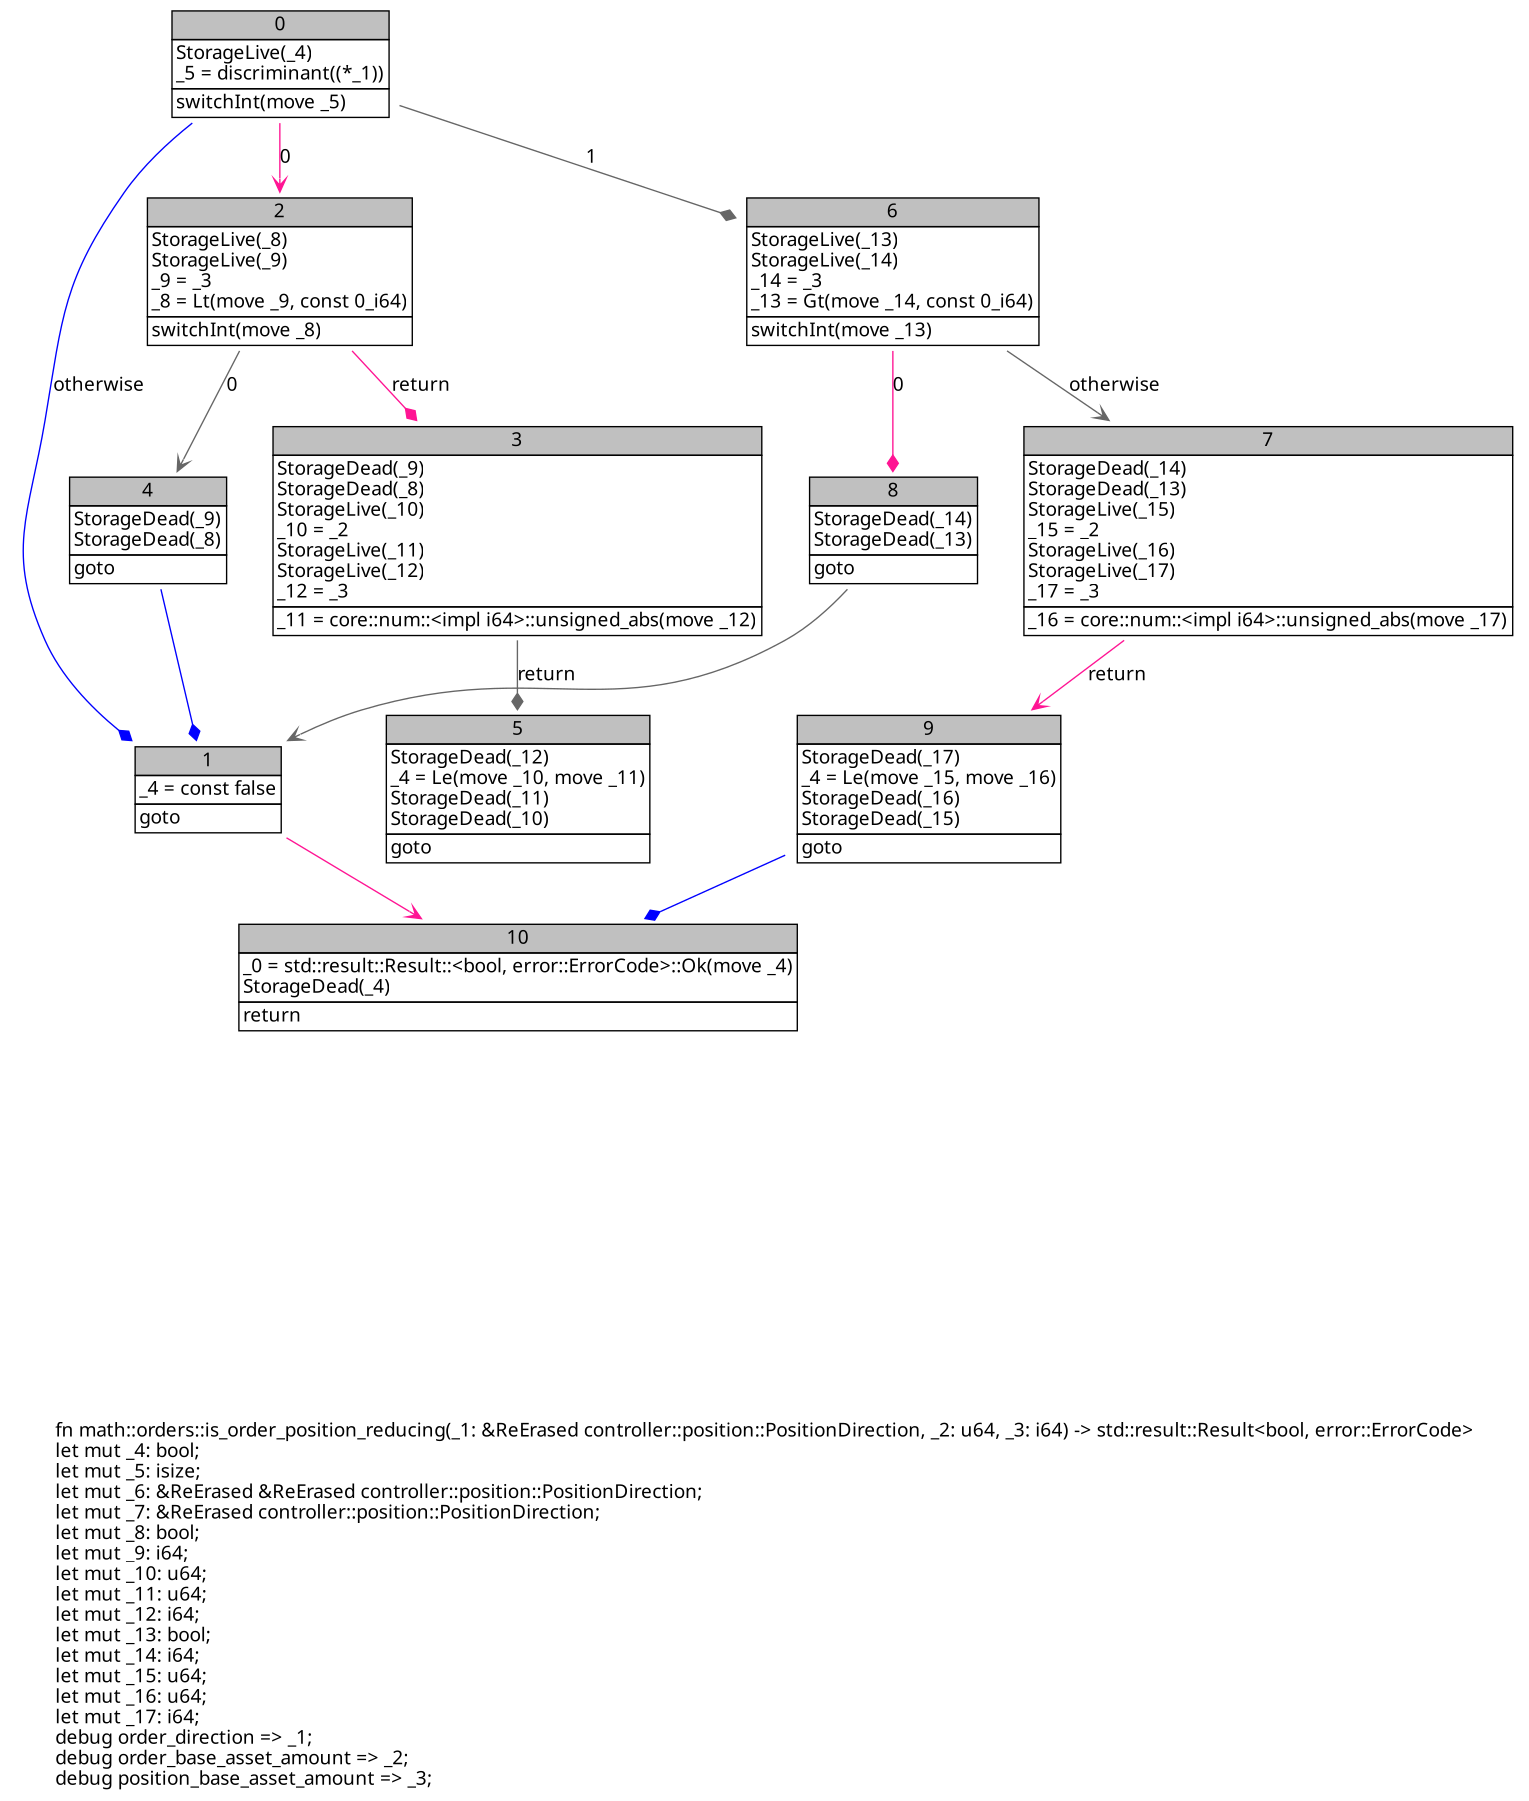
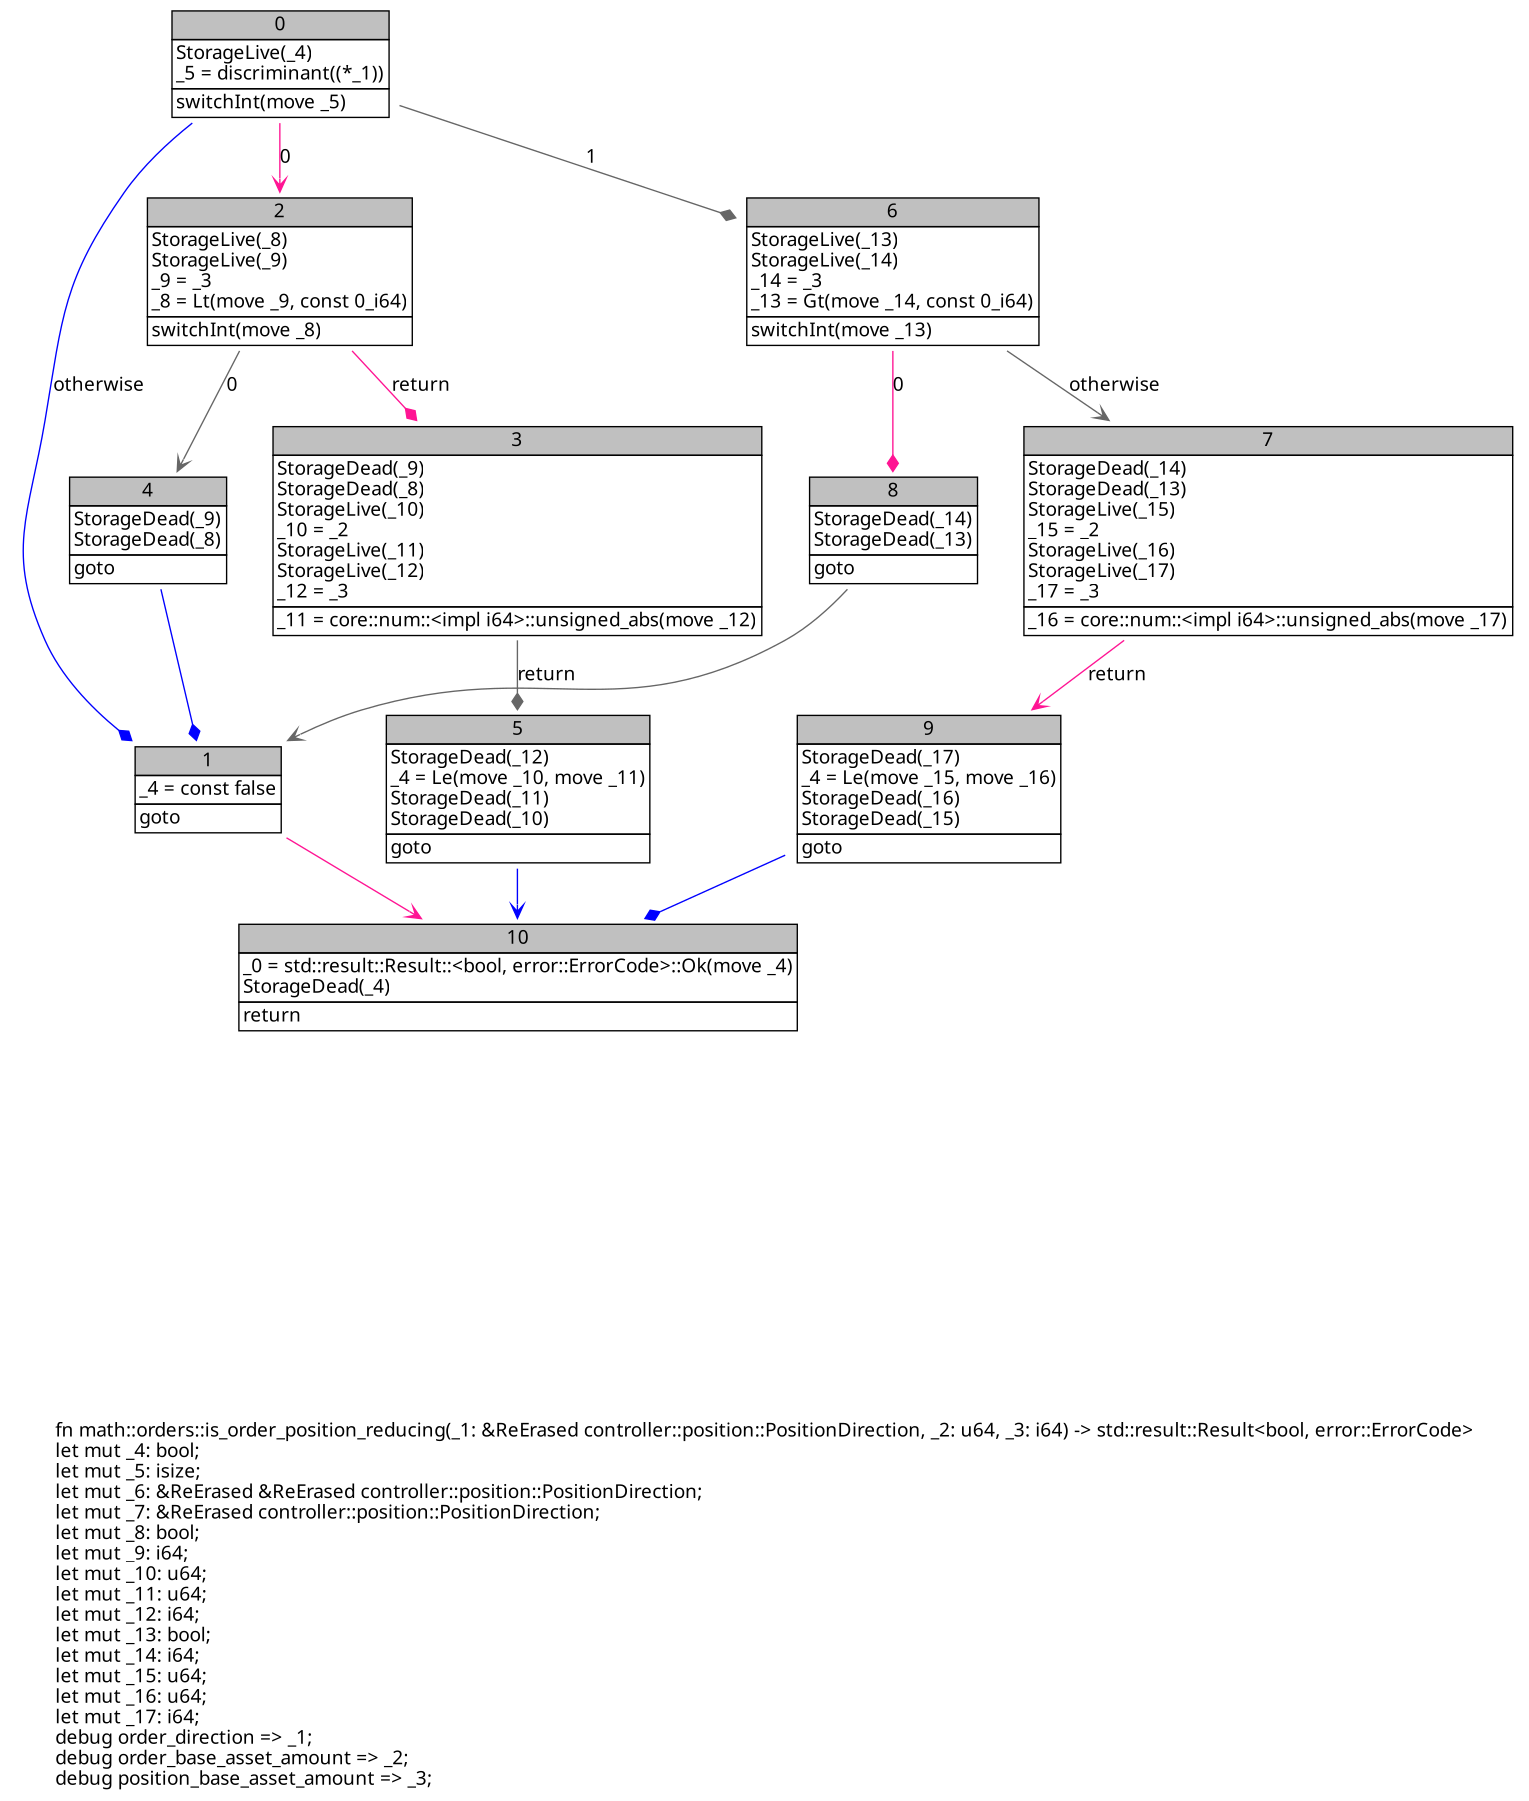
edge "5" -> "10": added
